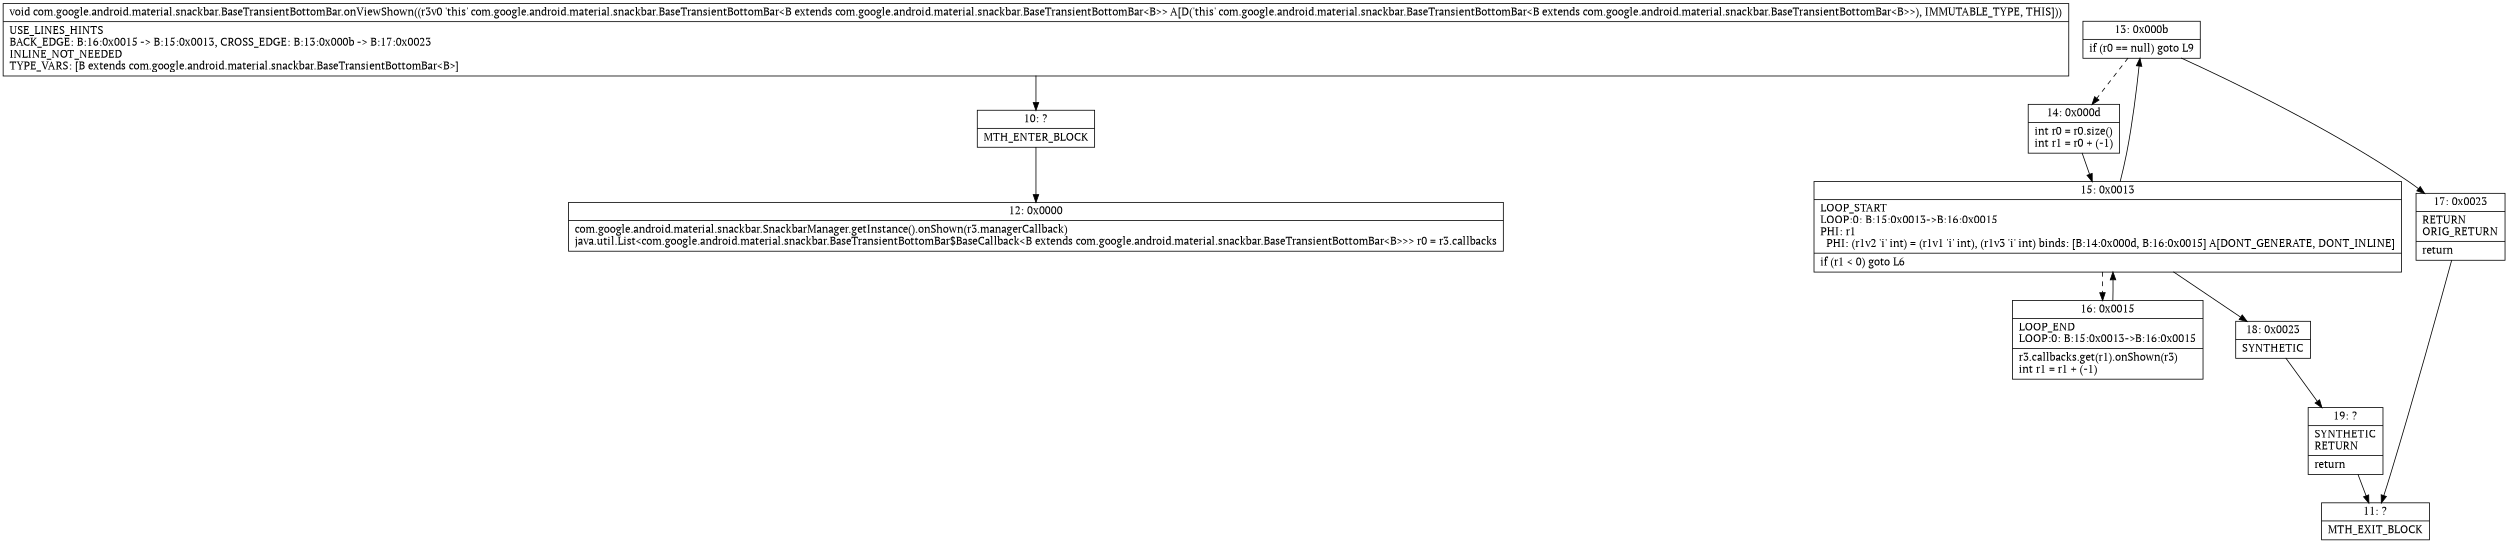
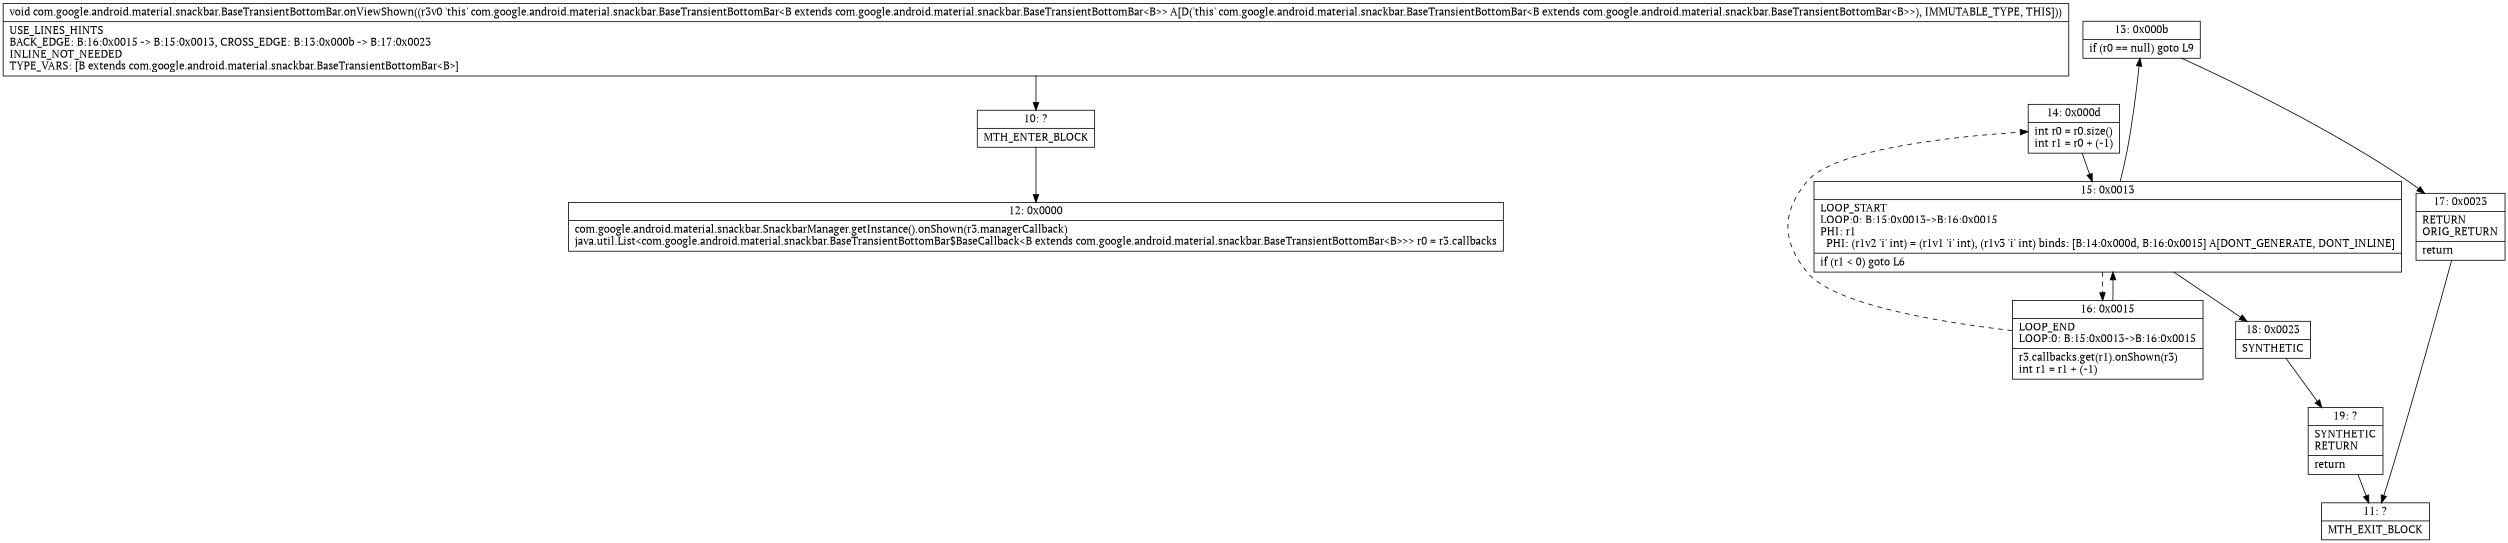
edge "13: 0x000b" -> "14: 0x000d": now "16: 0x0015" -> "14: 0x000d"
